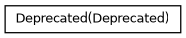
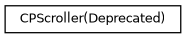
node "Deprecated(Deprecated)": label "Deprecated(Deprecated)" -> "CPScroller(Deprecated)"
